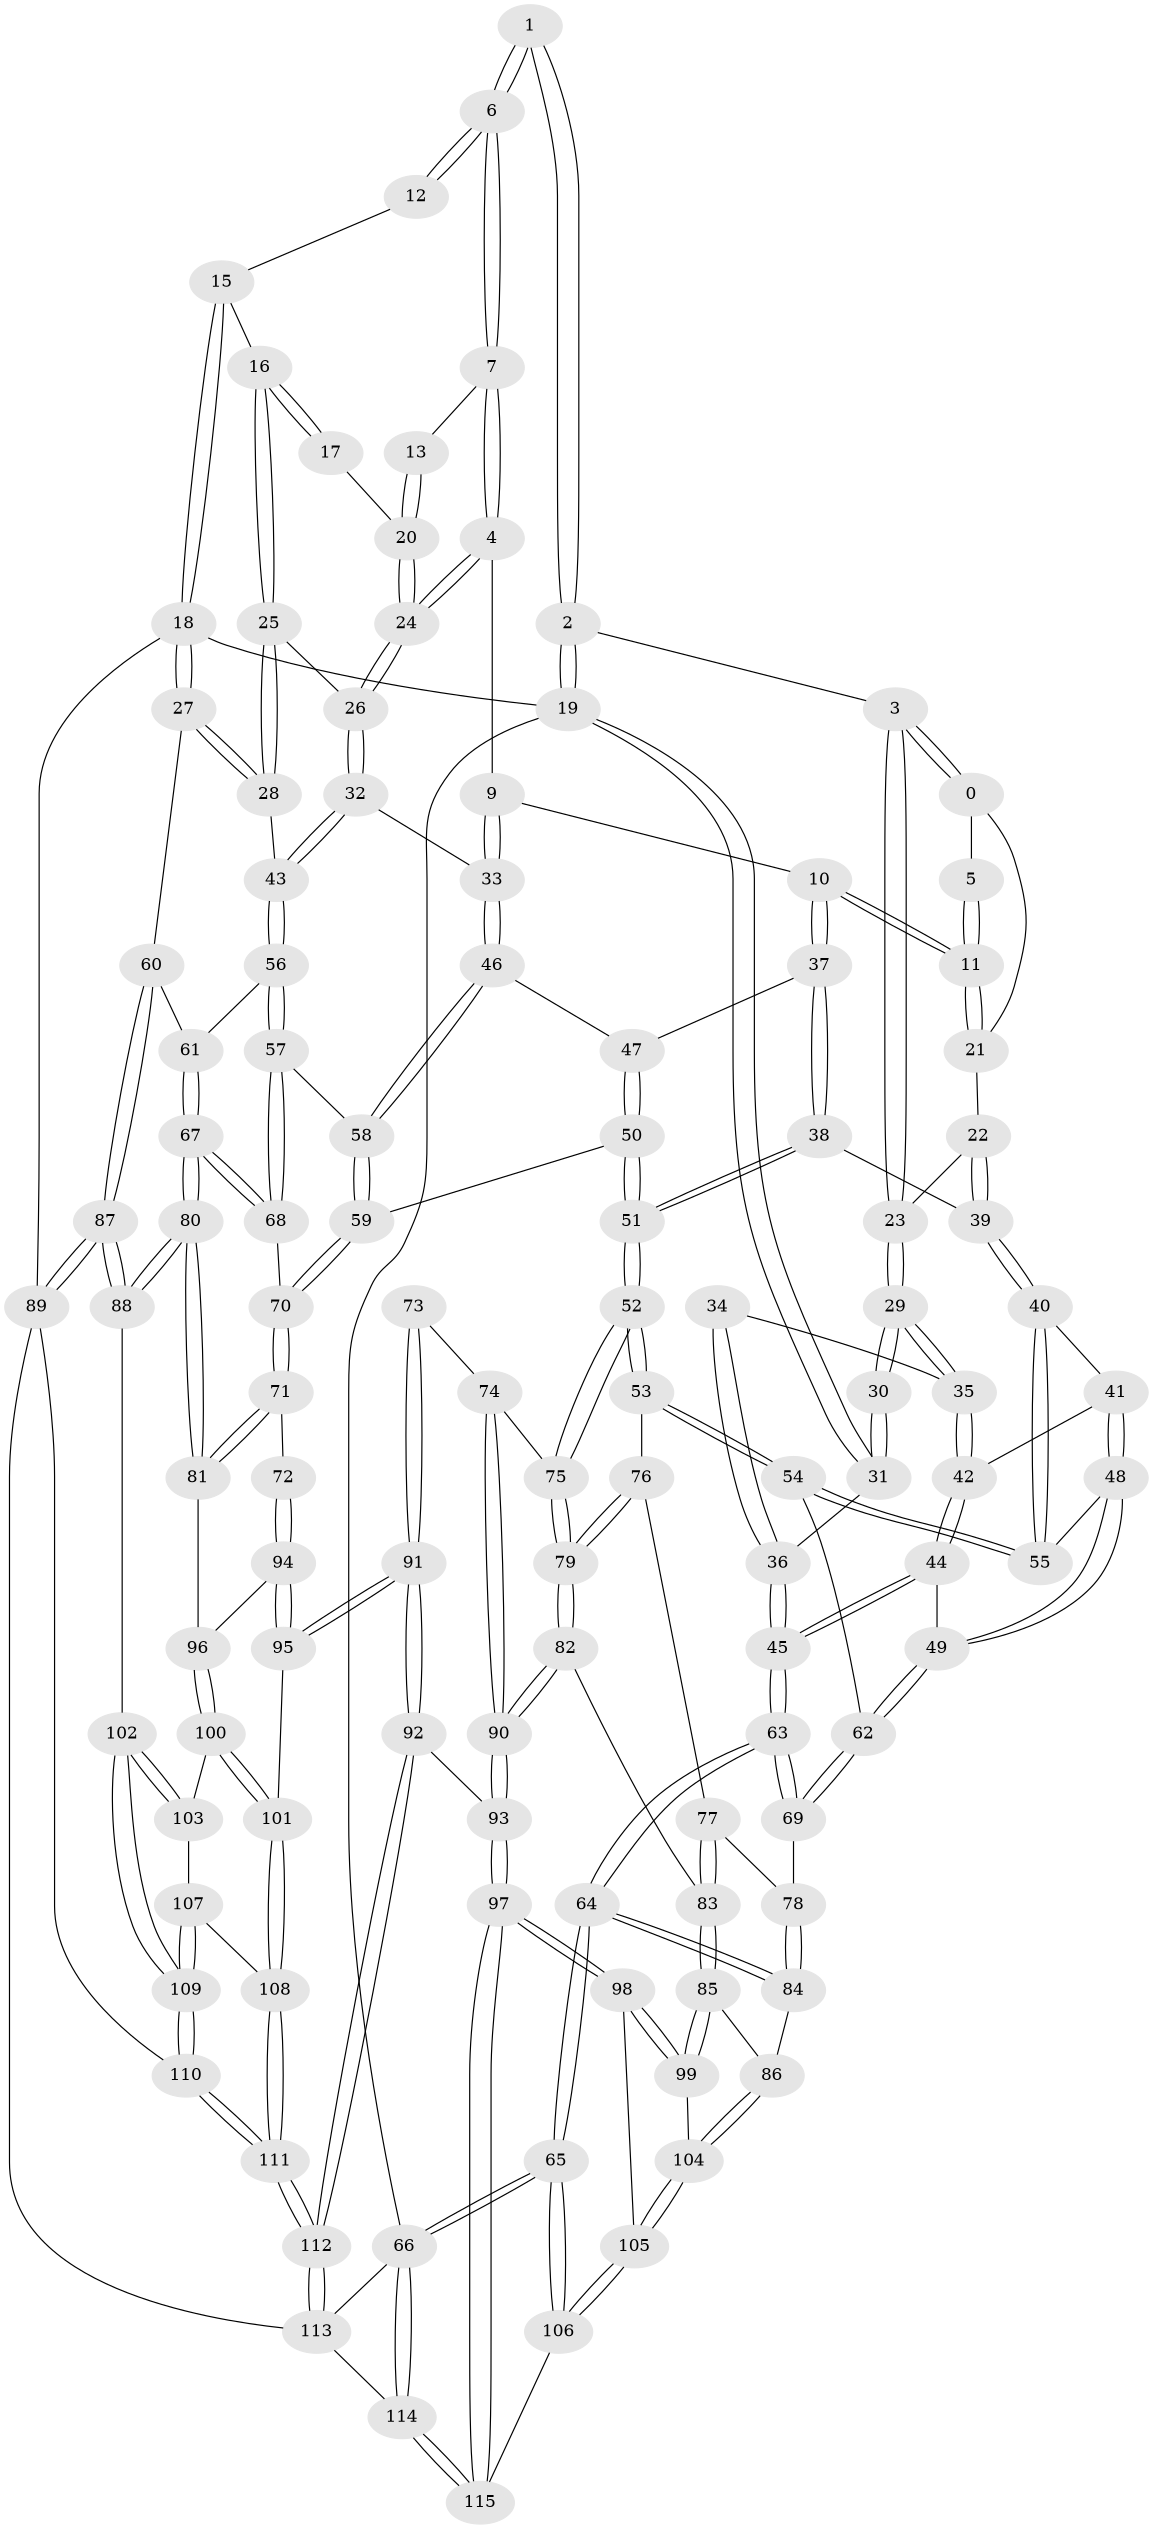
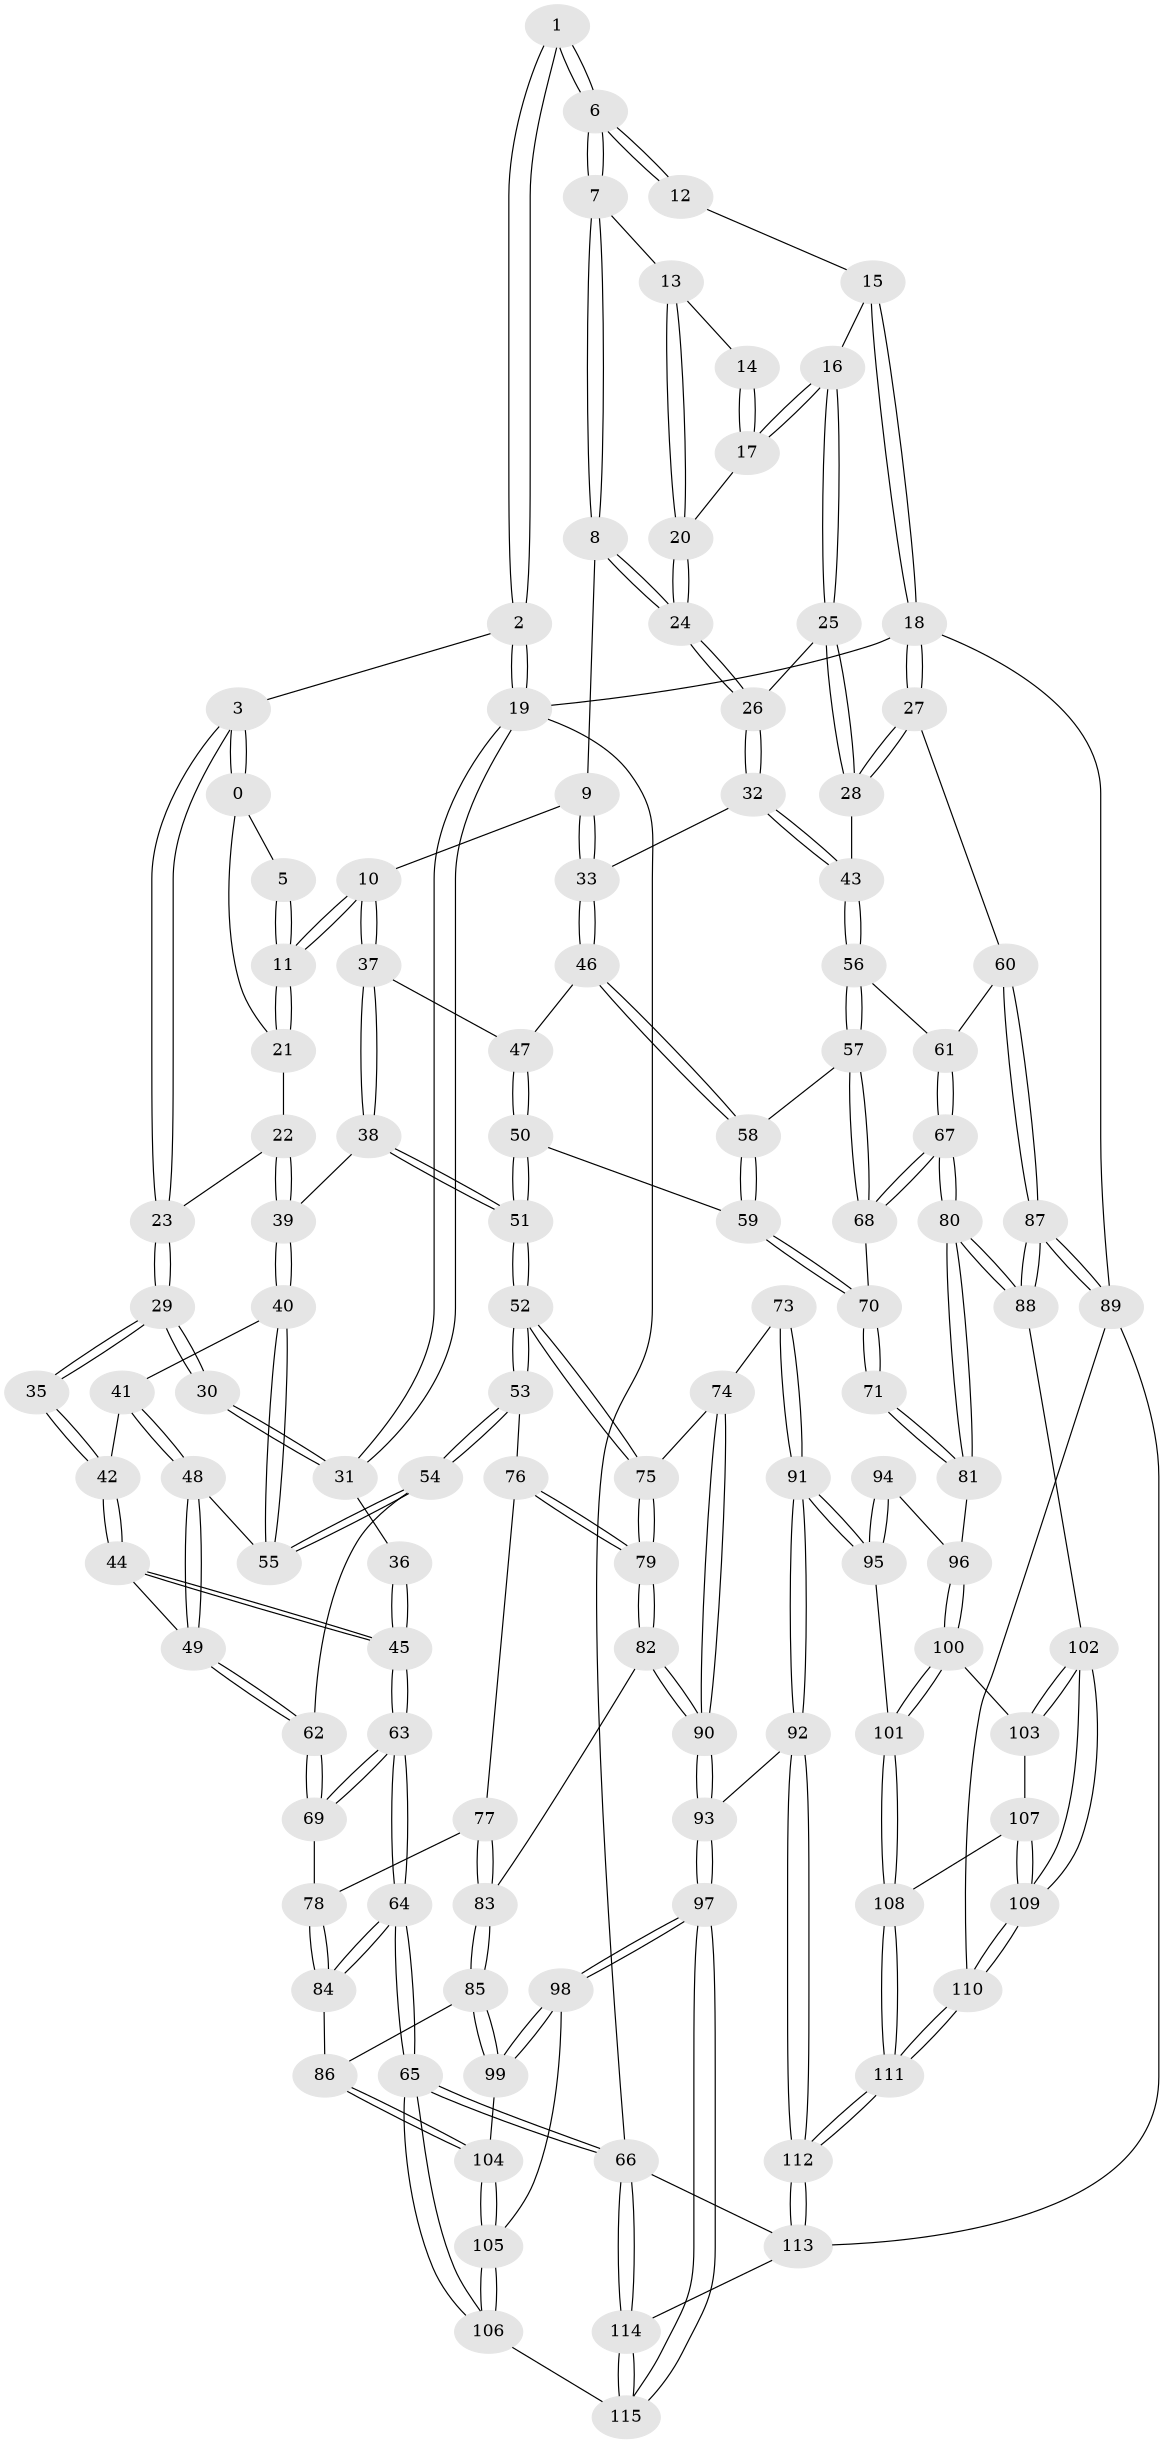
node "14": added
node "4": label "4" -> "8"
node "34": removed
node "72": removed
